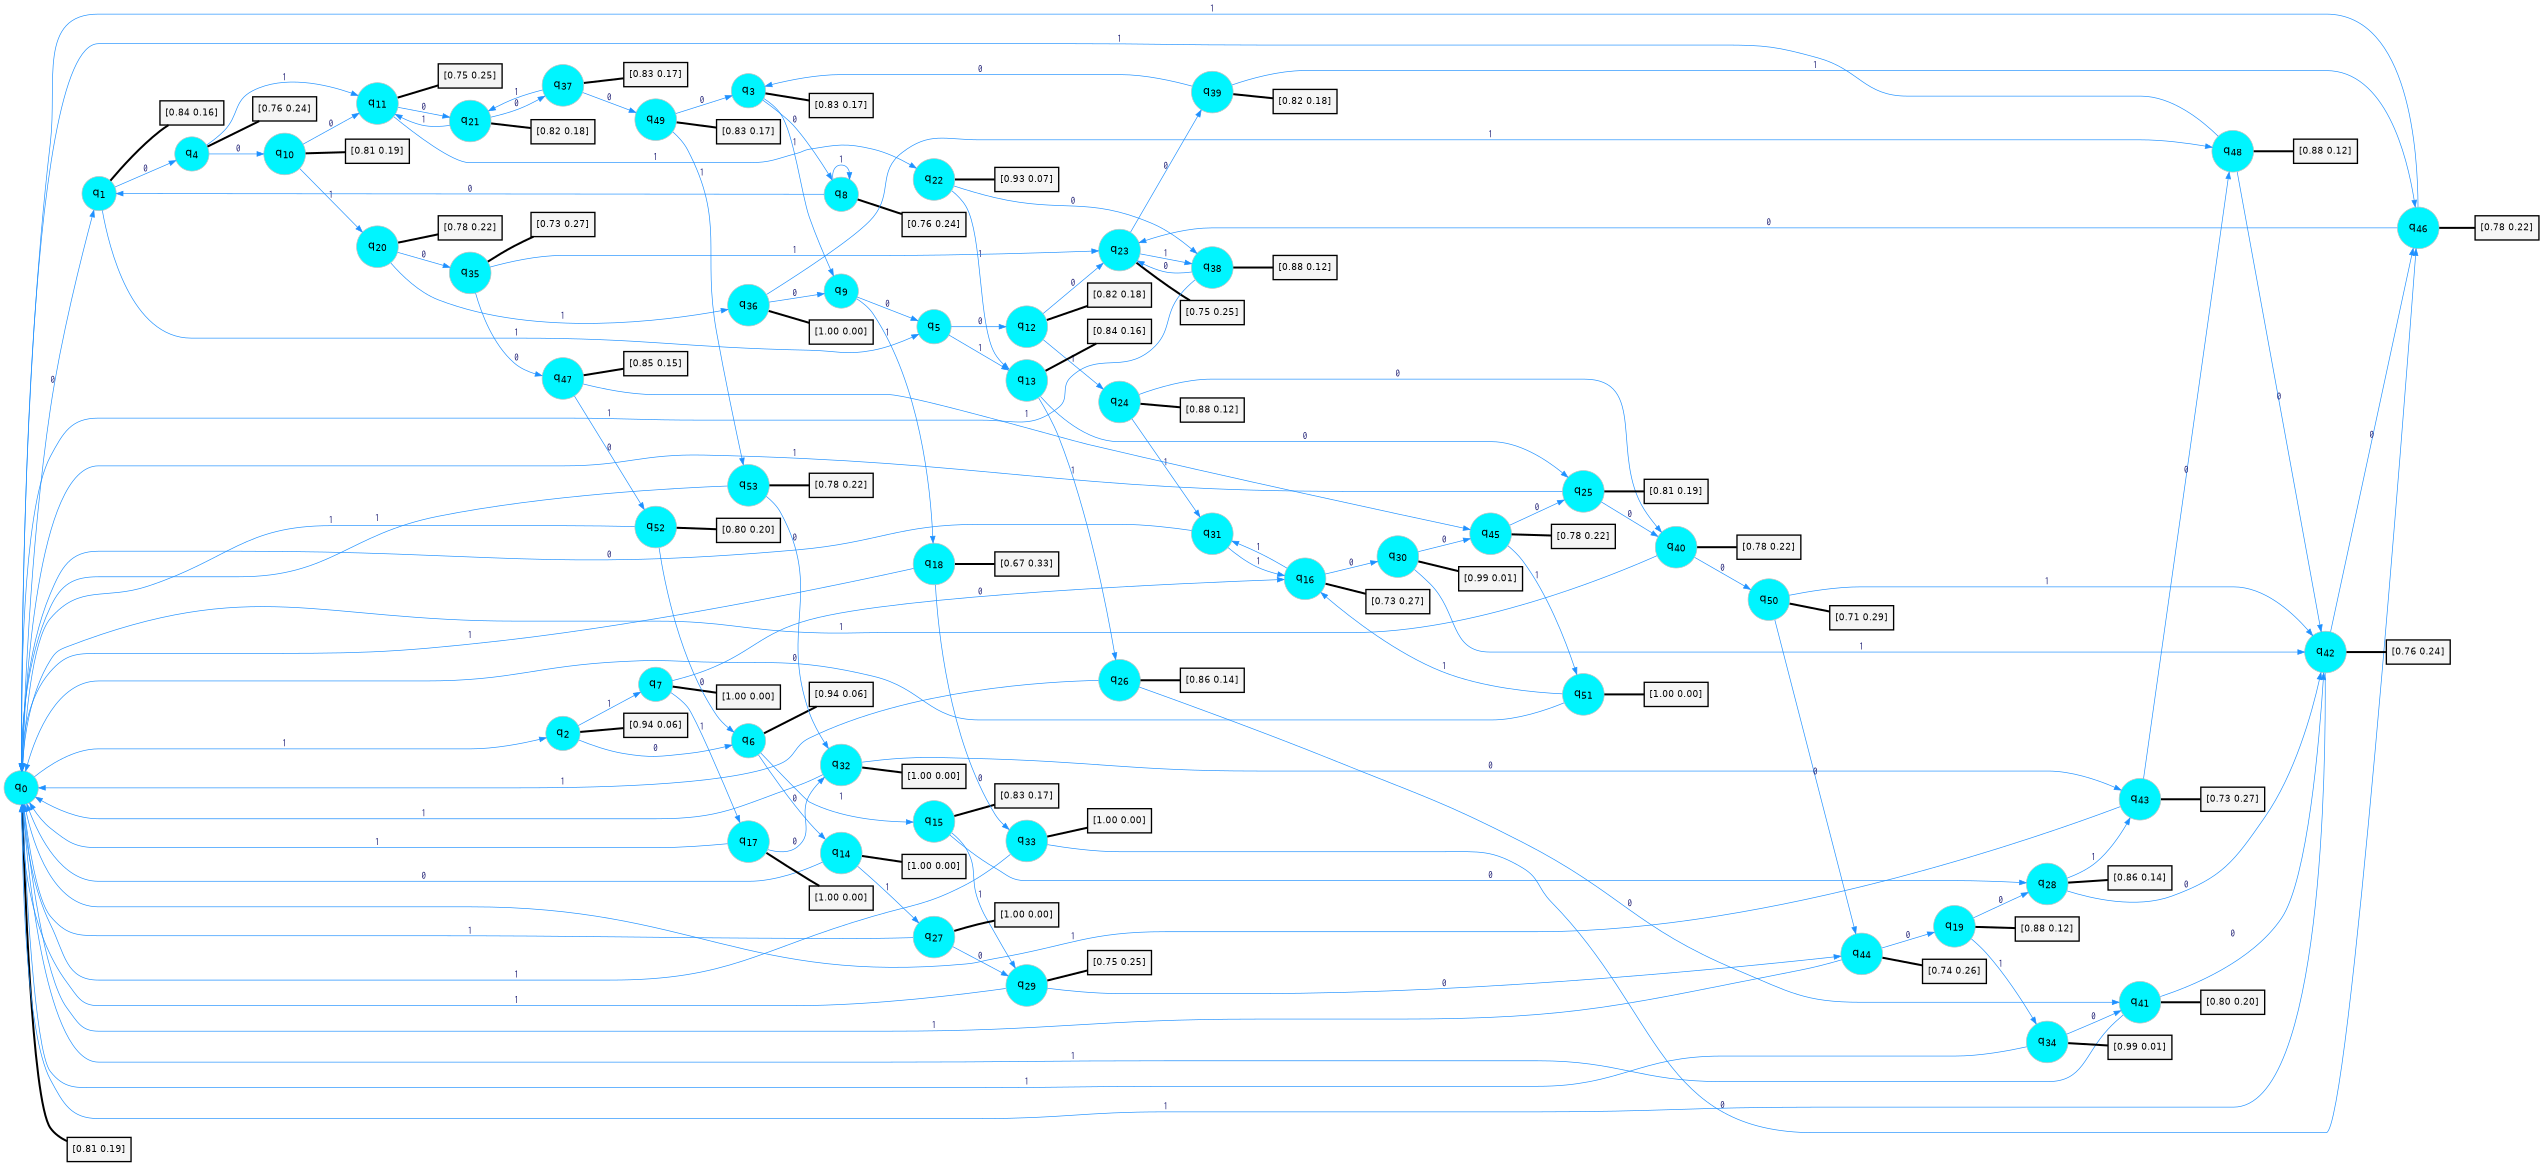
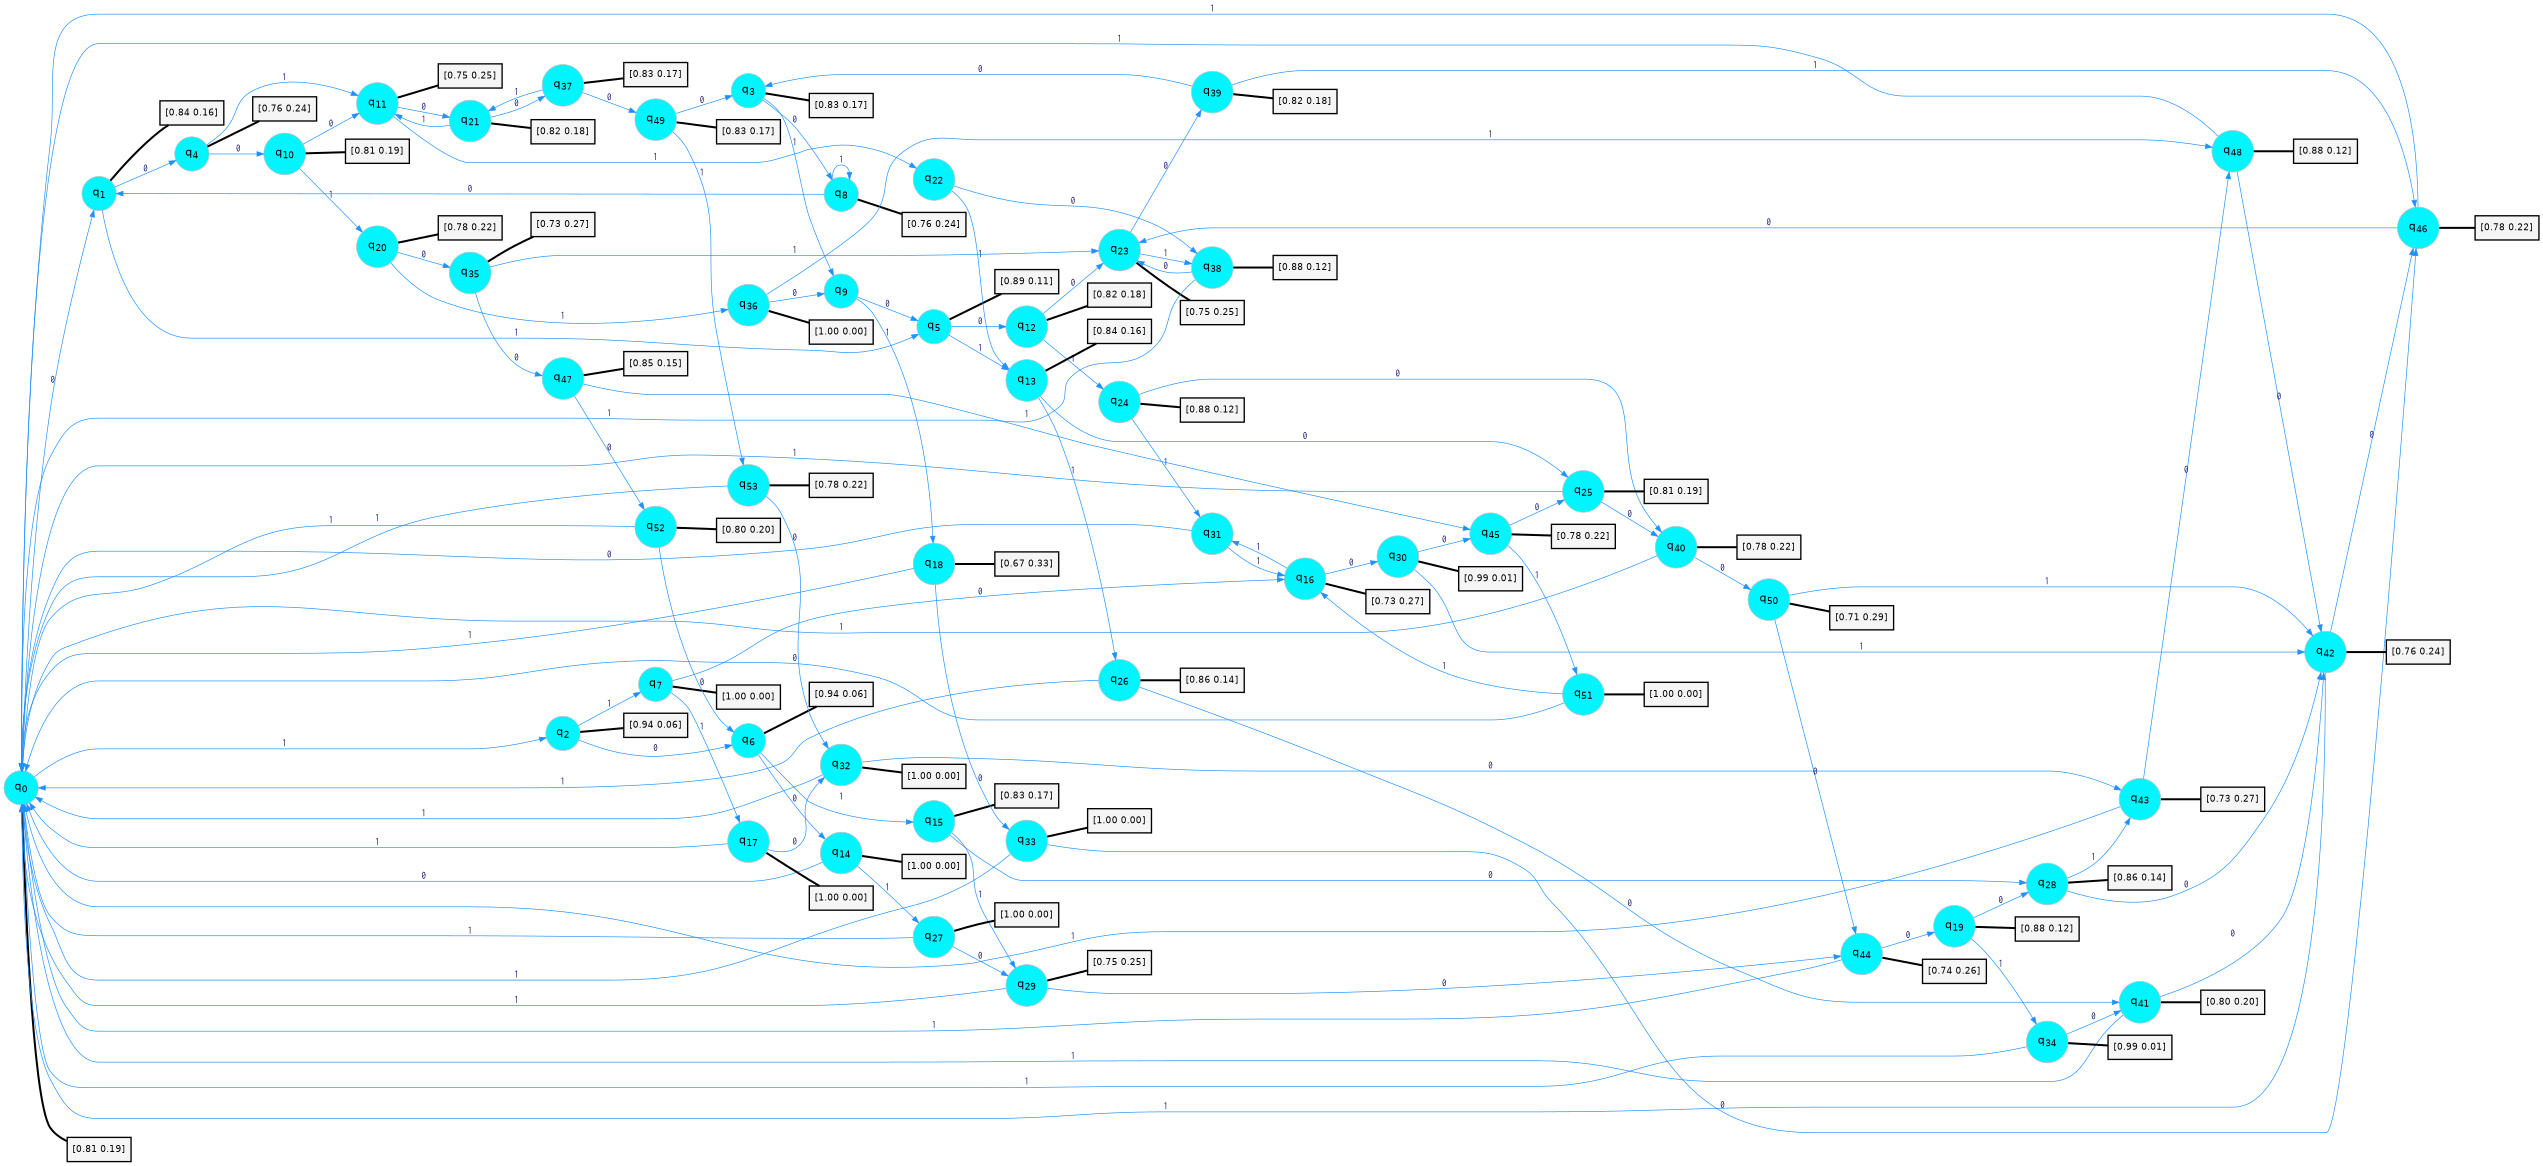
node "[0.93 0.07]": removed
node "[0.89 0.11]": added
